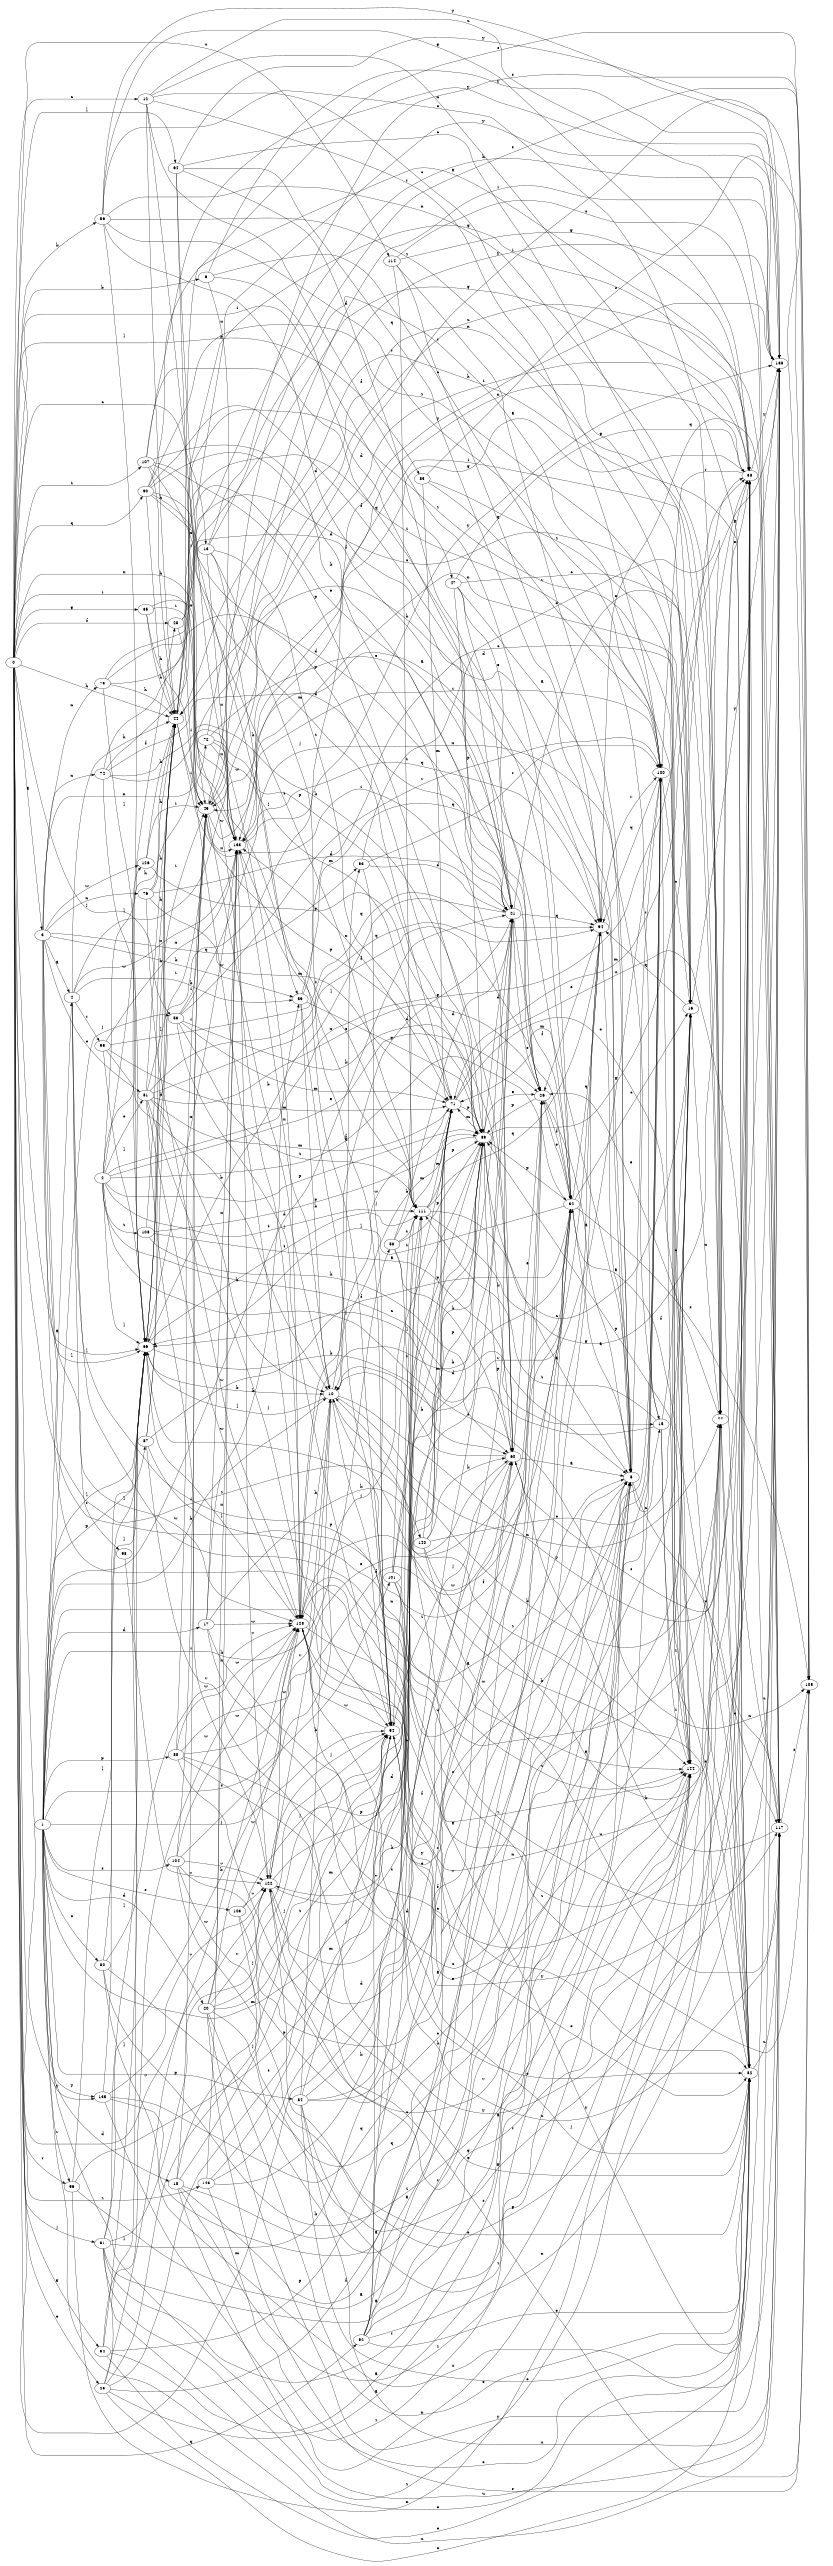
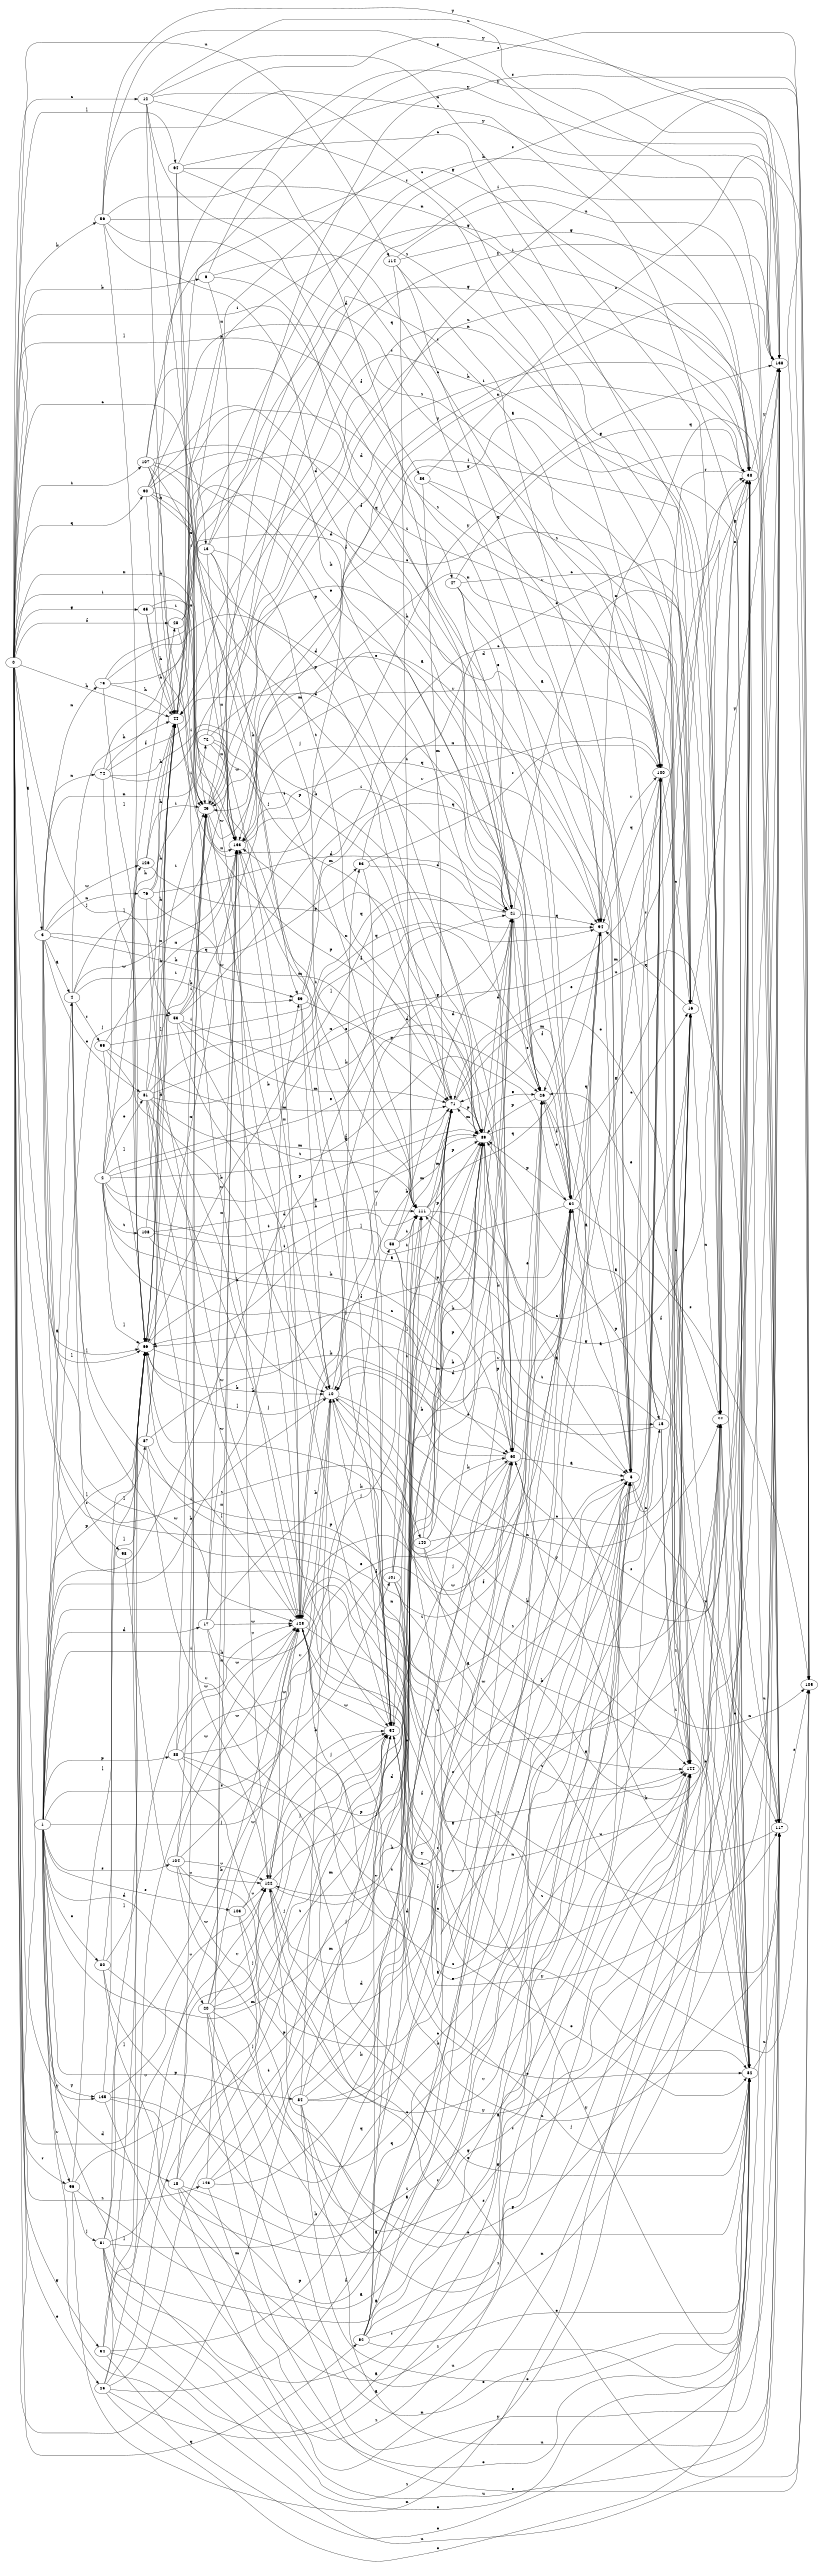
edge "47" -> "89": removed, label "p"
edge "107" -> "128": added, label "w"
edge "0" -> "51": now "96" -> "51"
